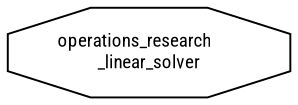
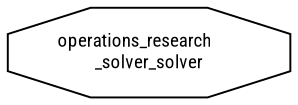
node "operations_research _linear_solver": label "operations_research _linear_solver" -> "operations_research _solver_solver"
